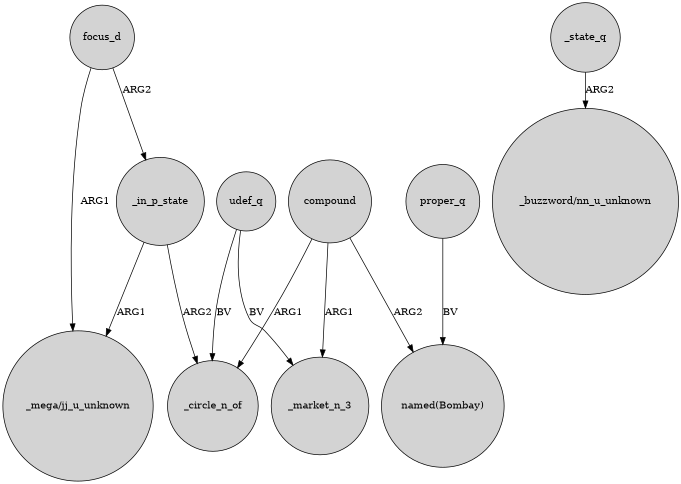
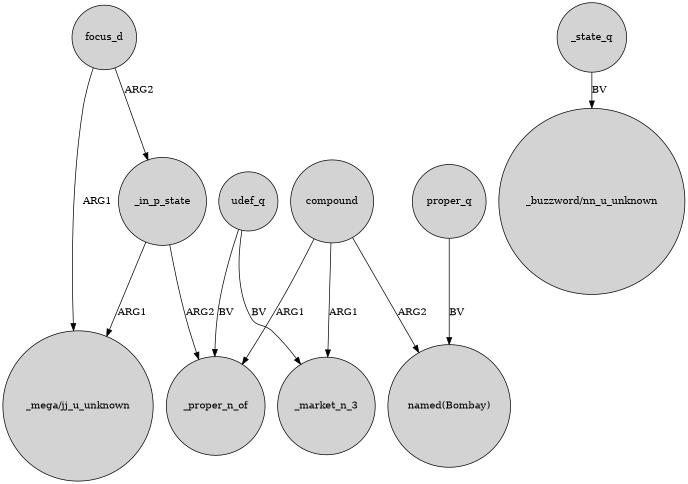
edge "_state_q" -> "_buzzword/nn_u_unknown": label "ARG2" -> "BV"
node "_circle_n_of": label "_circle_n_of" -> "_proper_n_of"
